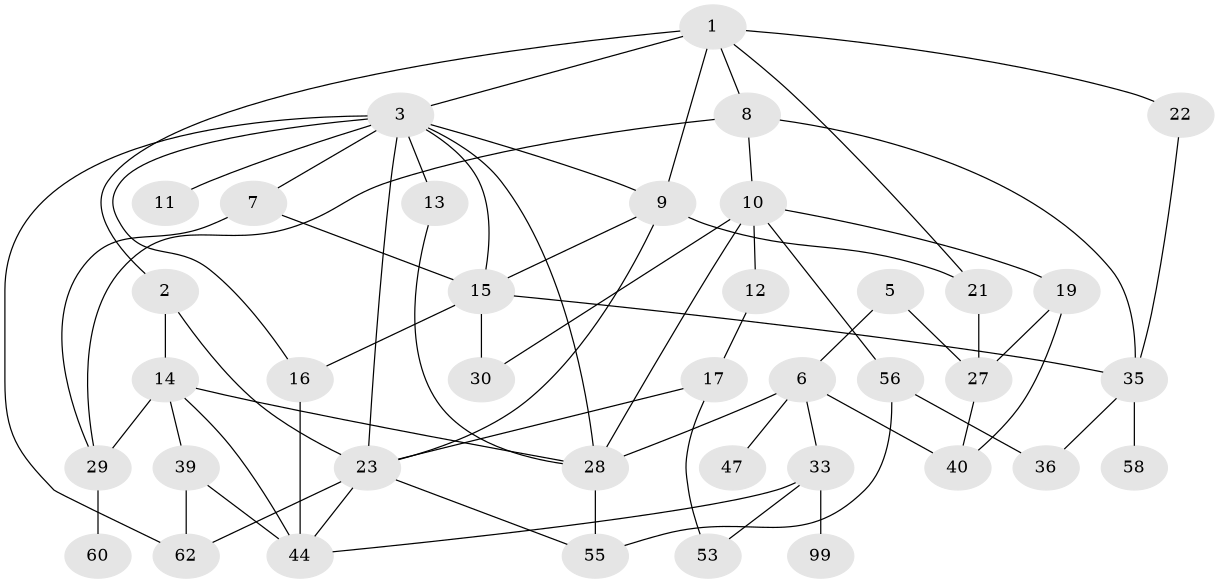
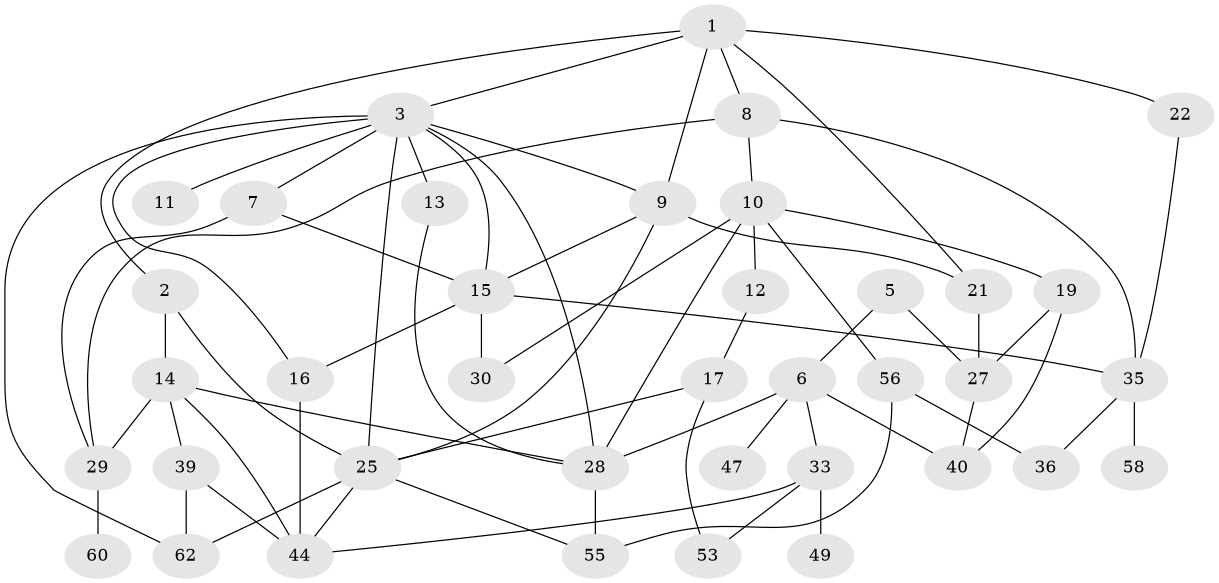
node "23": label "23" -> "25"
node "99": label "99" -> "49"
